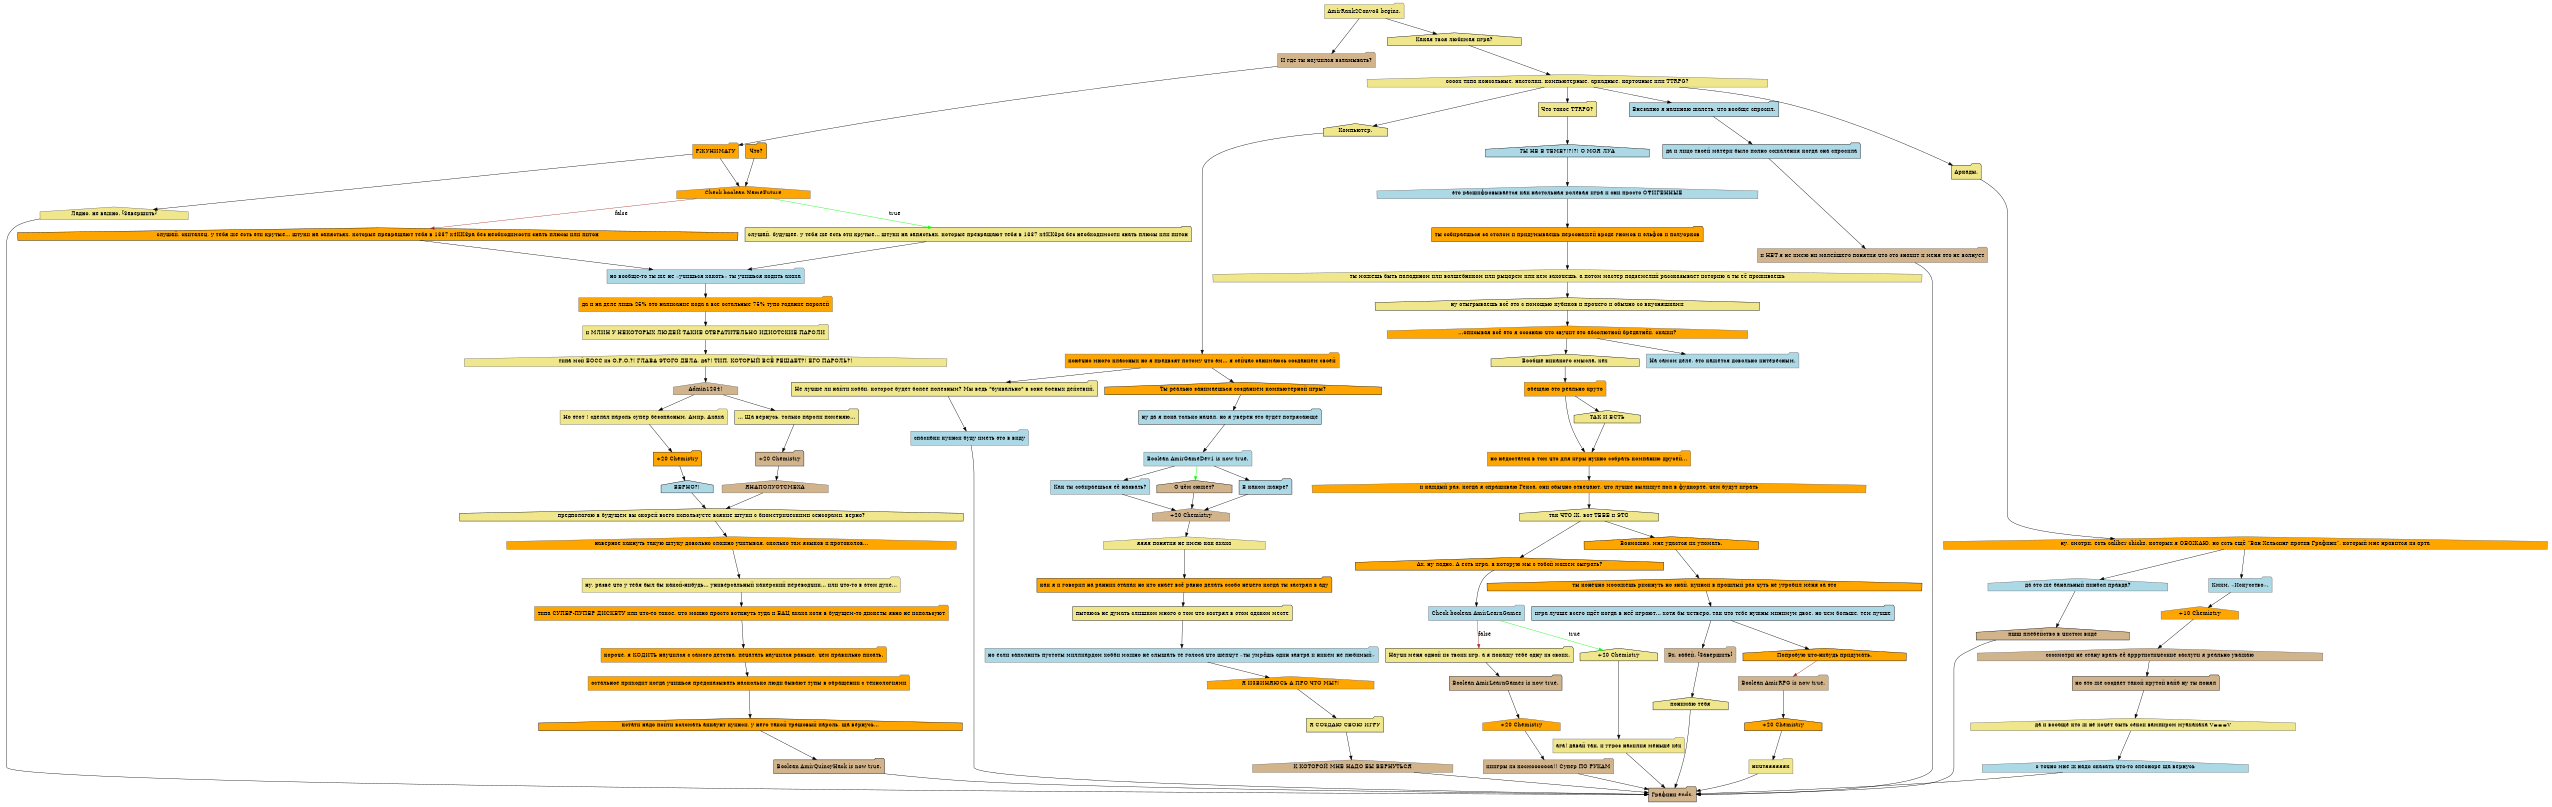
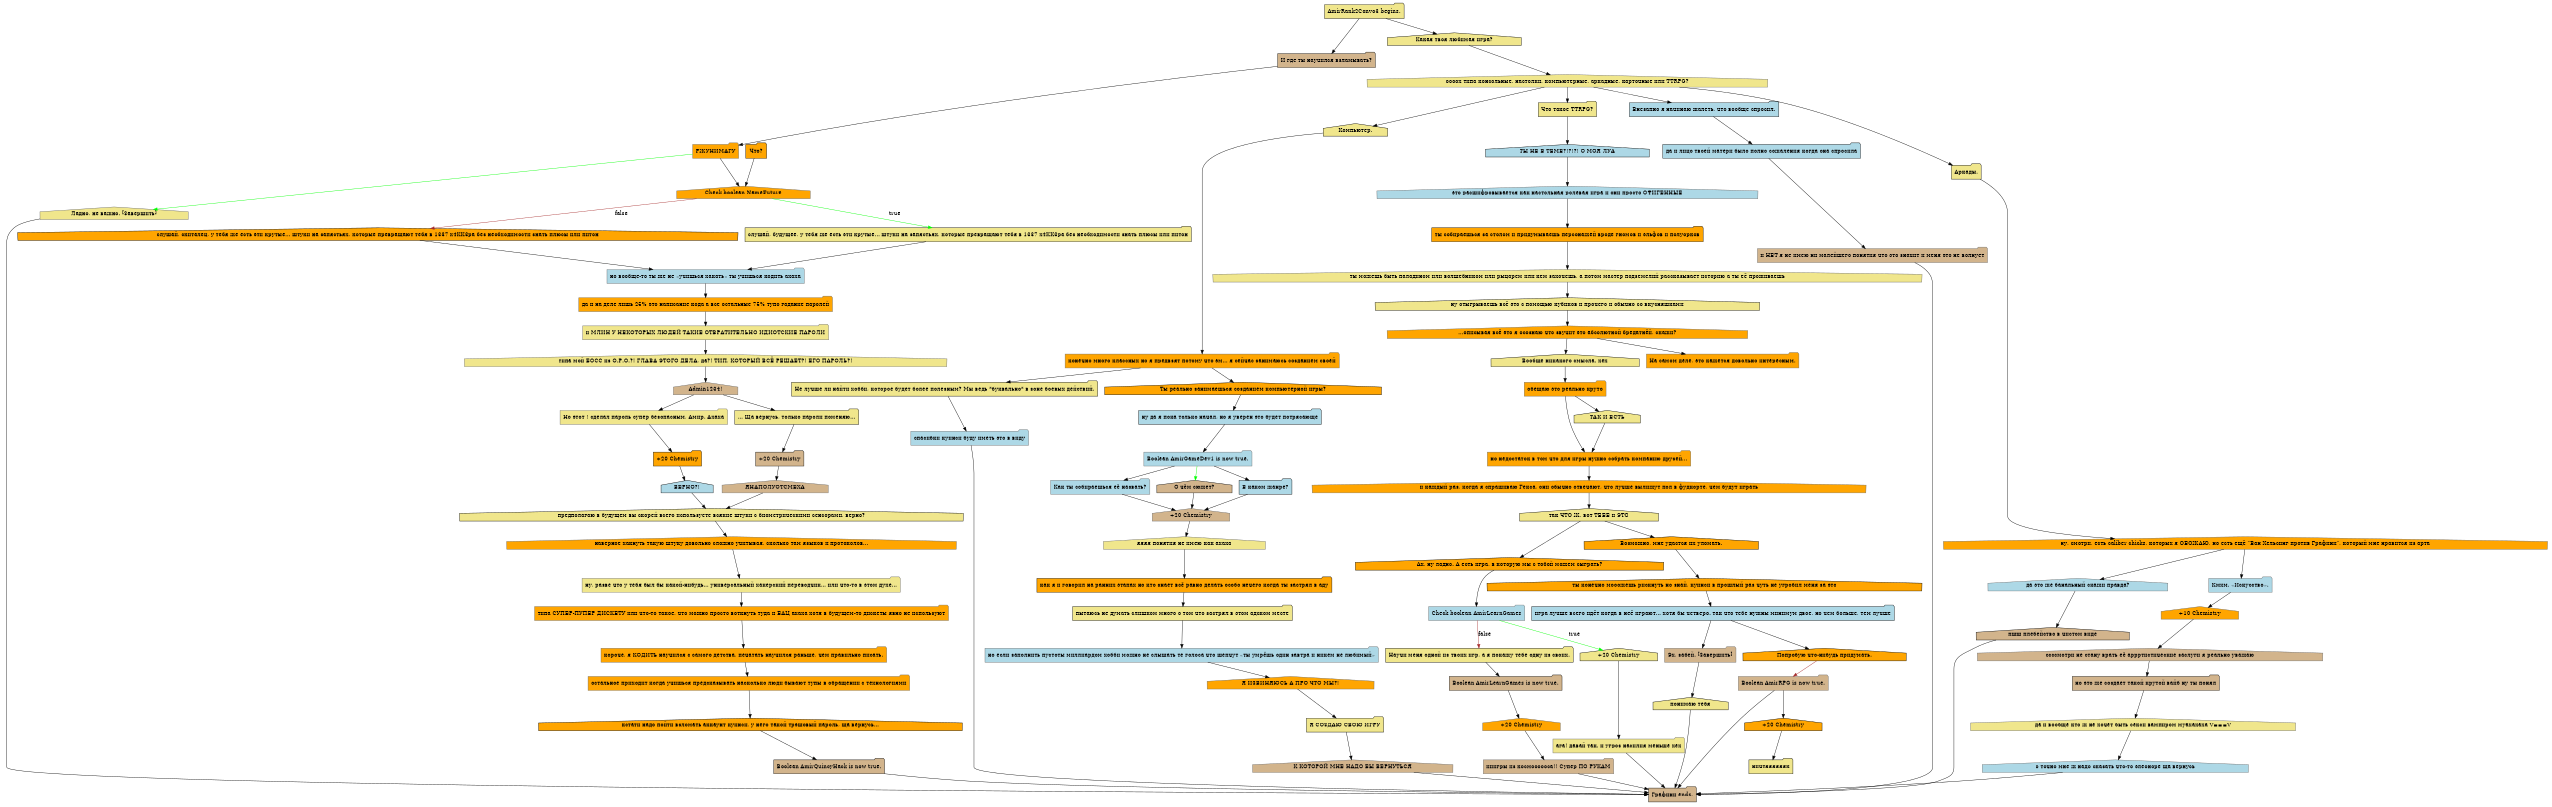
node "AmirRank2Convo3 begins.": color gray40 -> black
node "И где ты научился взламывать?": color gray40 -> black
edge "РЖУНИМАГУ" -> "Ладно, не важно. [Завершить]": color black -> green
node "На самом деле, это кажется довольно интересным.": fillcolor lightblue -> orange
node "да это же банальный пинбол правда?": label "да это же банальный пинбол правда?" -> "да это же банальный скажи правда?"
node "ничтяяяяяяк": color gray40 -> black
edge "ничтяяяяяяк" -> "Графини ends.": now "Boolean AmirRPG is now true." -> "Графини ends."
